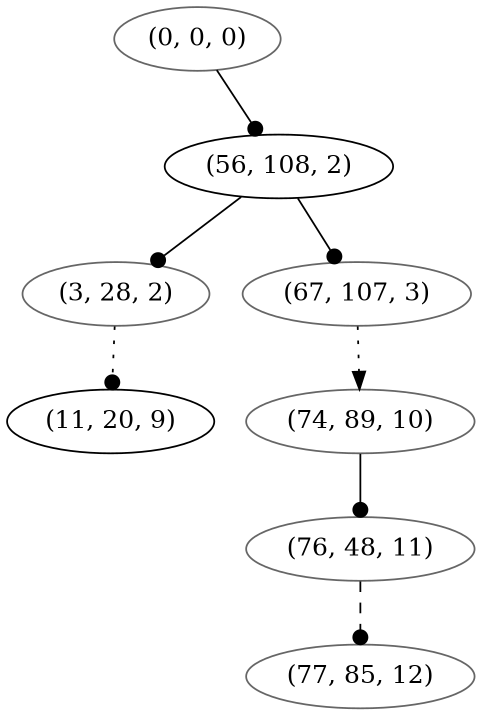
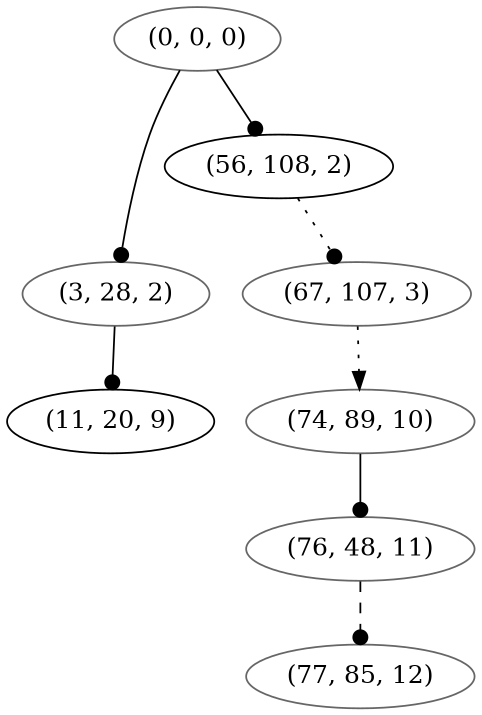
edge "(56, 108, 2)" -> "(67, 107, 3)": style solid -> dotted
edge "(56, 108, 2)" -> "(3, 28, 2)": now "(0, 0, 0)" -> "(3, 28, 2)"
edge "(3, 28, 2)" -> "(11, 20, 9)": style dotted -> solid
